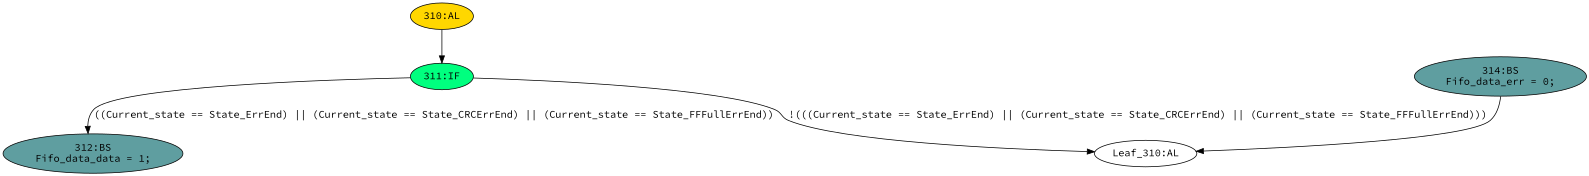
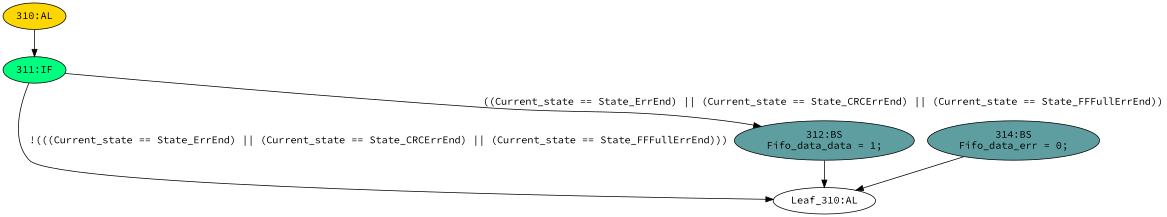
edge "312:BS Fifo_data_data = 1;" -> "Leaf_310:AL": added
